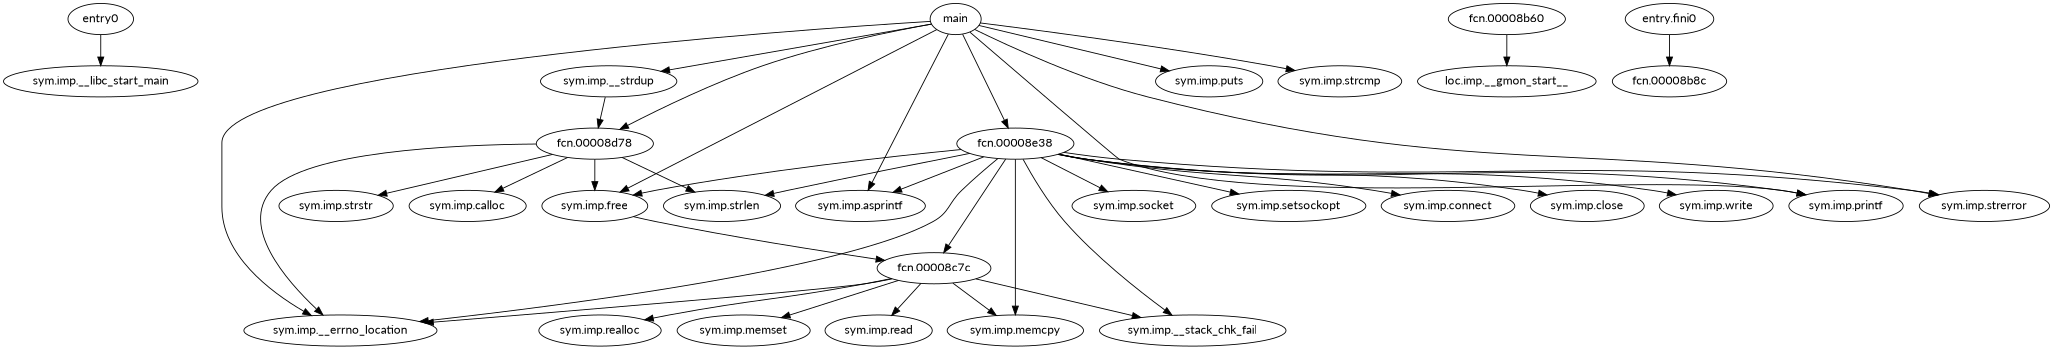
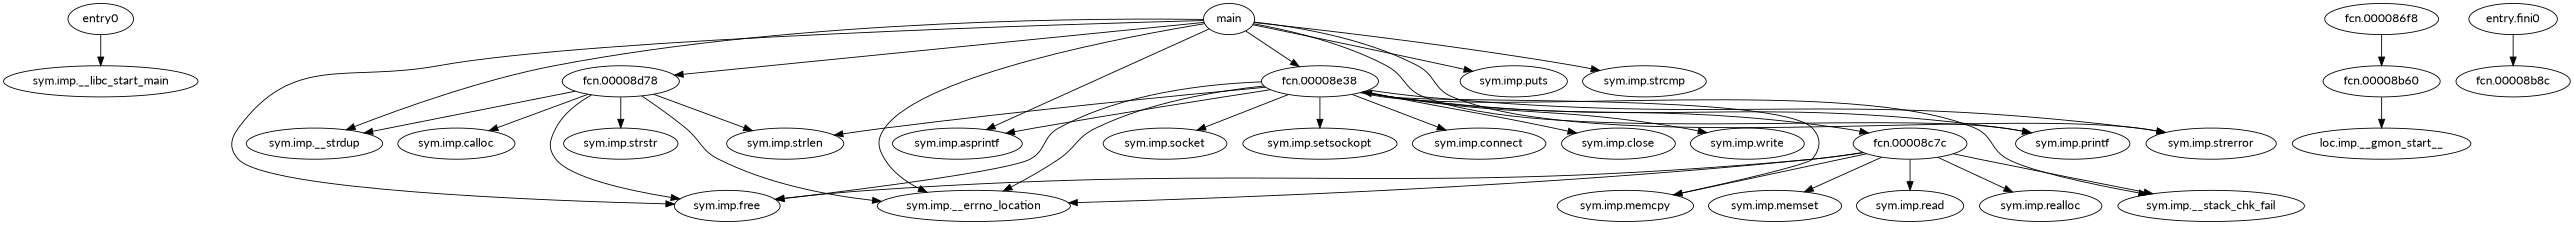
node "fcn.000086f8": added
edge "sym.imp.__strdup" -> "fcn.00008d78": reversed
edge "fcn.00008e38" -> "sym.imp.memcpy": reversed
edge "sym.imp.free" -> "fcn.00008c7c": reversed
